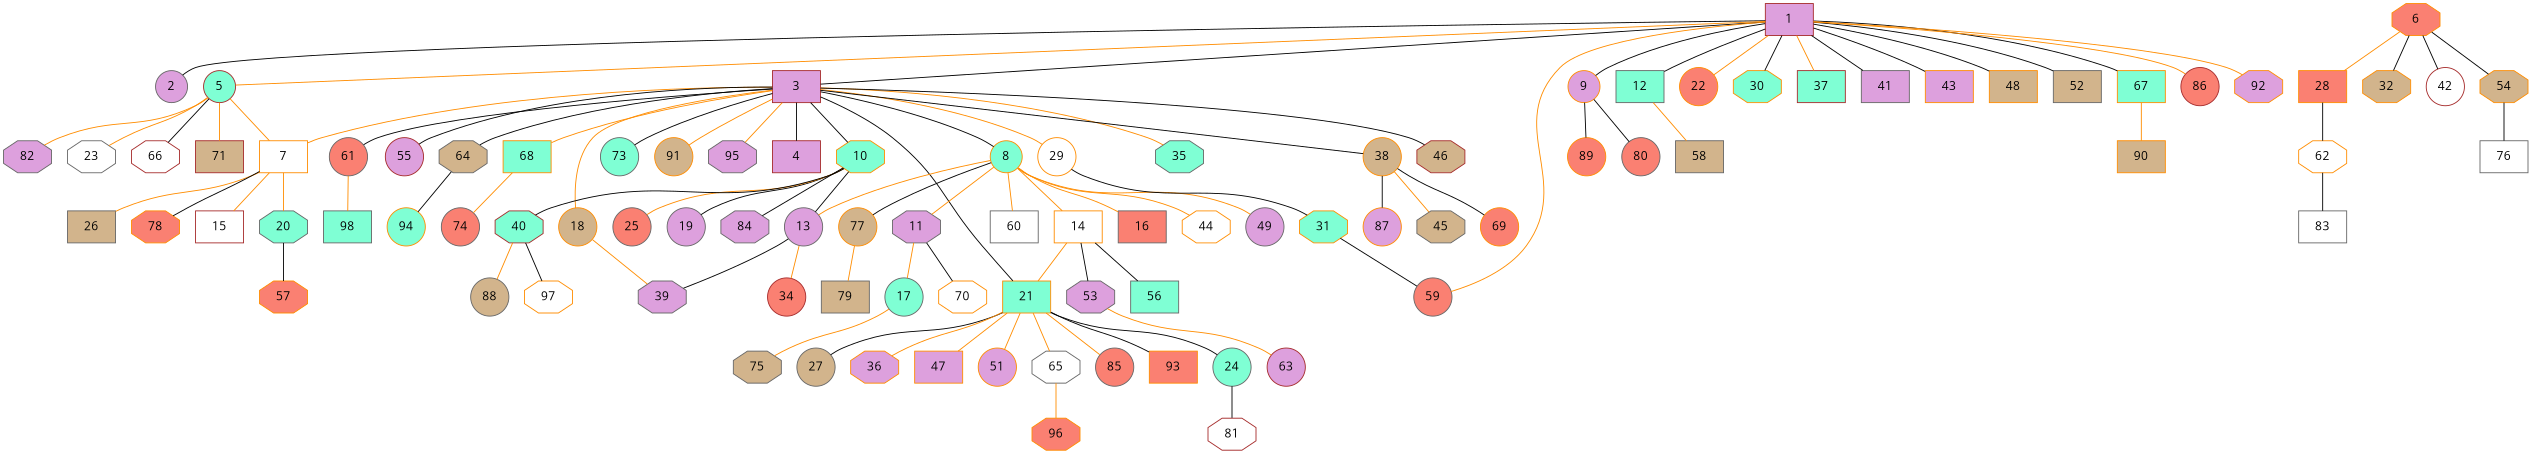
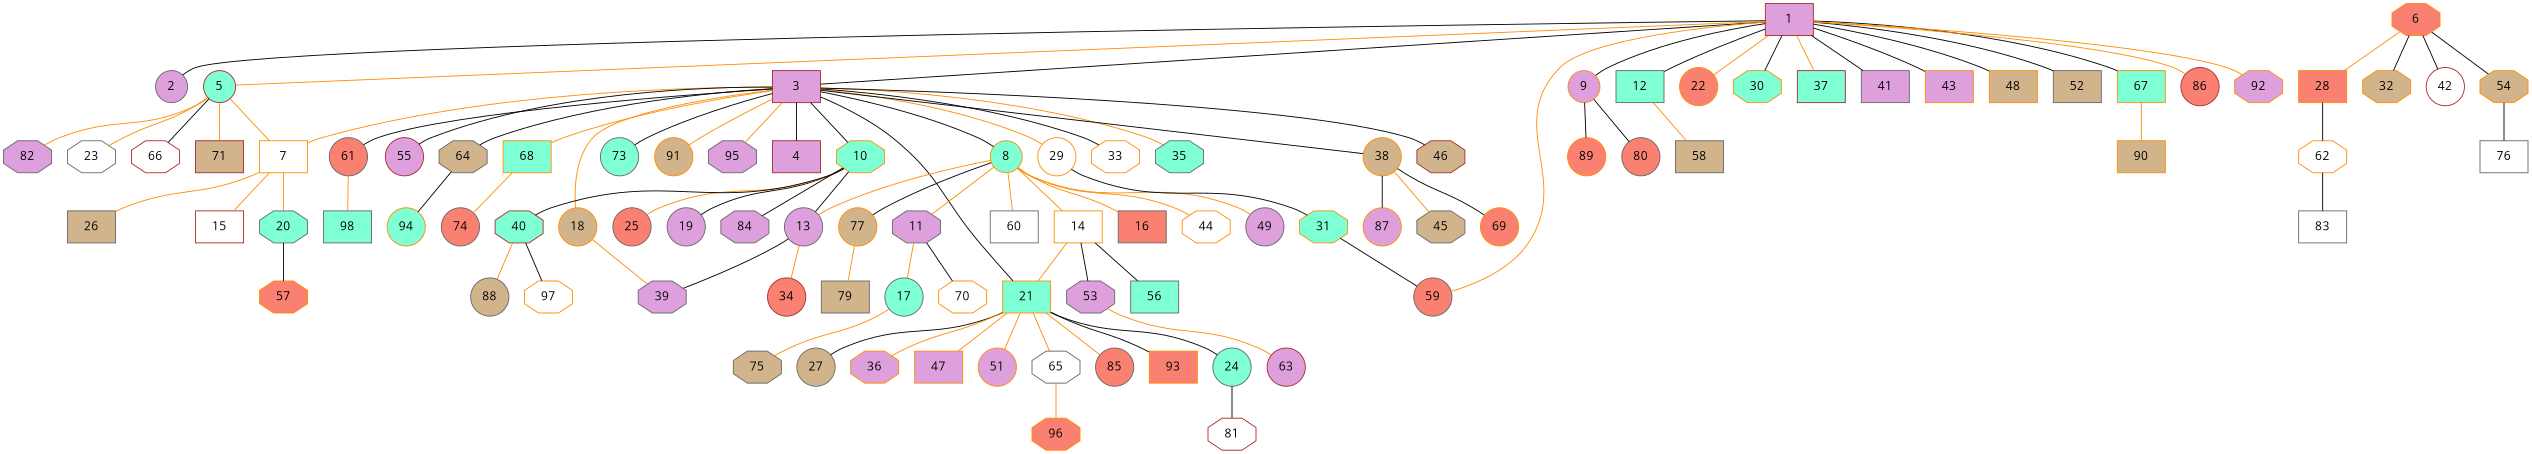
node "33": added
node "78": removed
